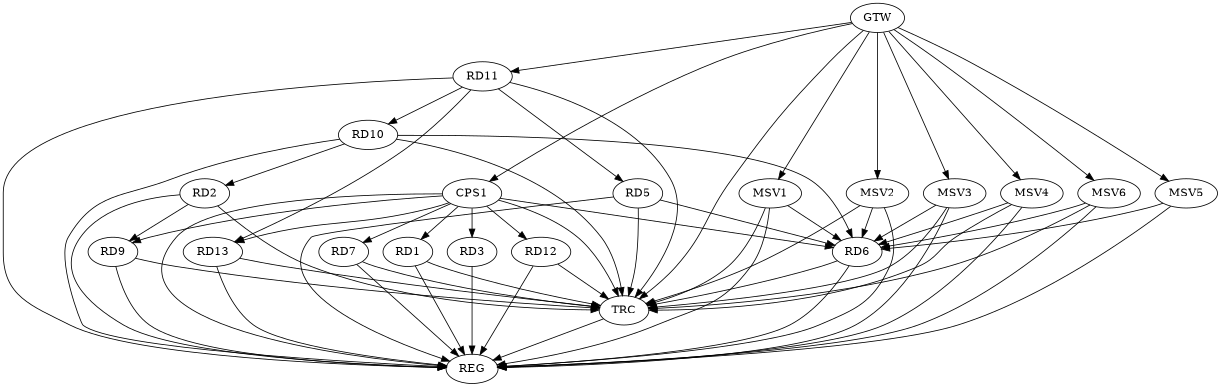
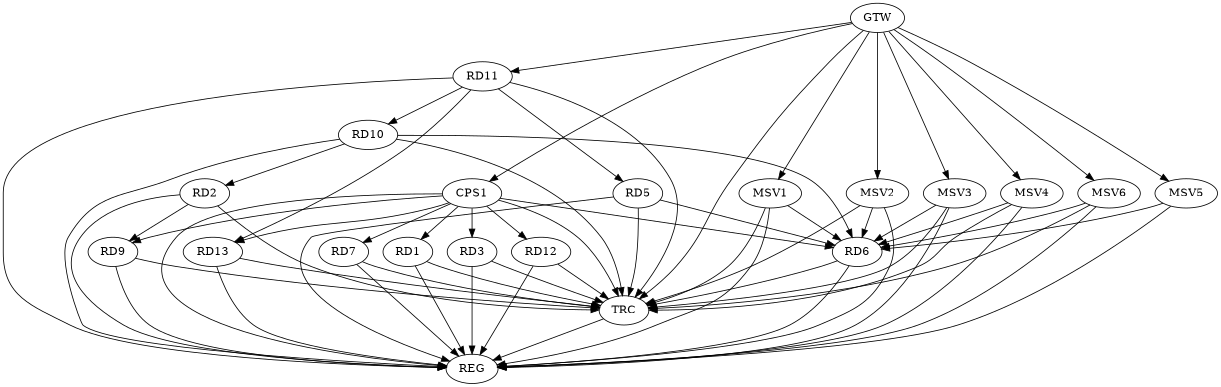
edge "RD3" -> "TRC": added
